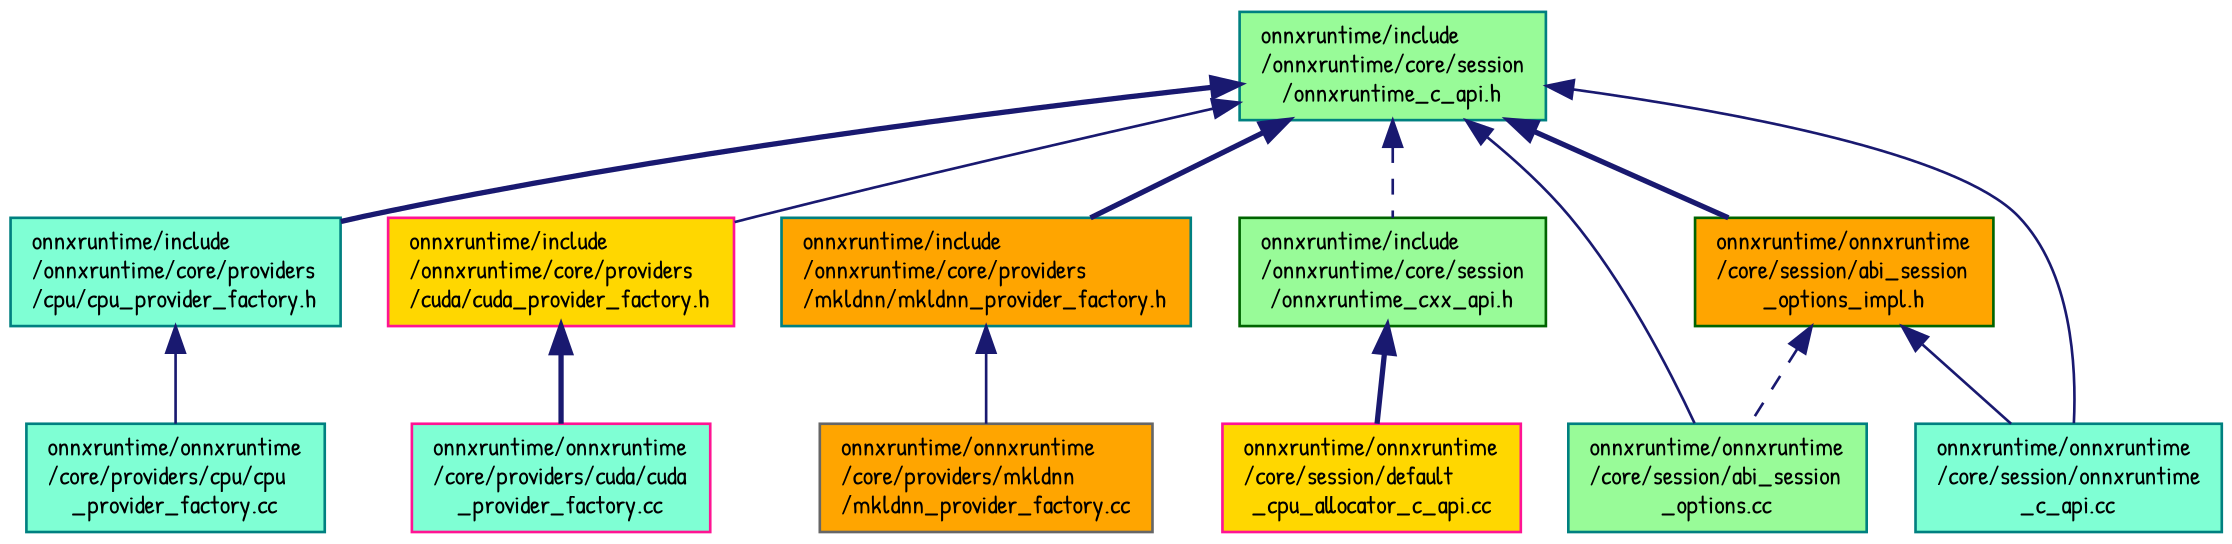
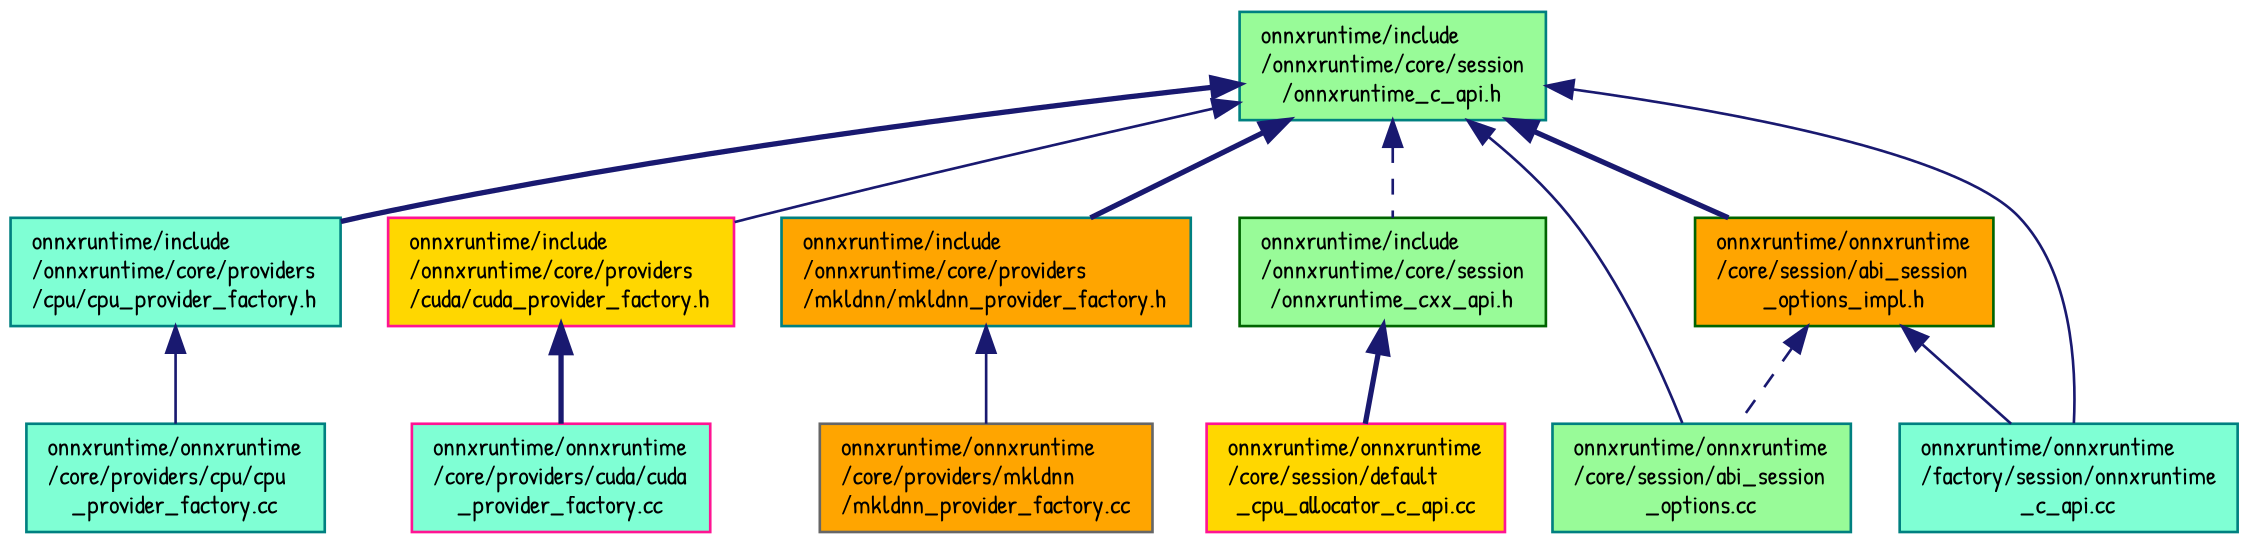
node "onnxruntime/onnxruntime /core/session/onnxruntime _c_api.cc": label "onnxruntime/onnxruntime /core/session/onnxruntime _c_api.cc" -> "onnxruntime/onnxruntime /factory/session/onnxruntime _c_api.cc"
